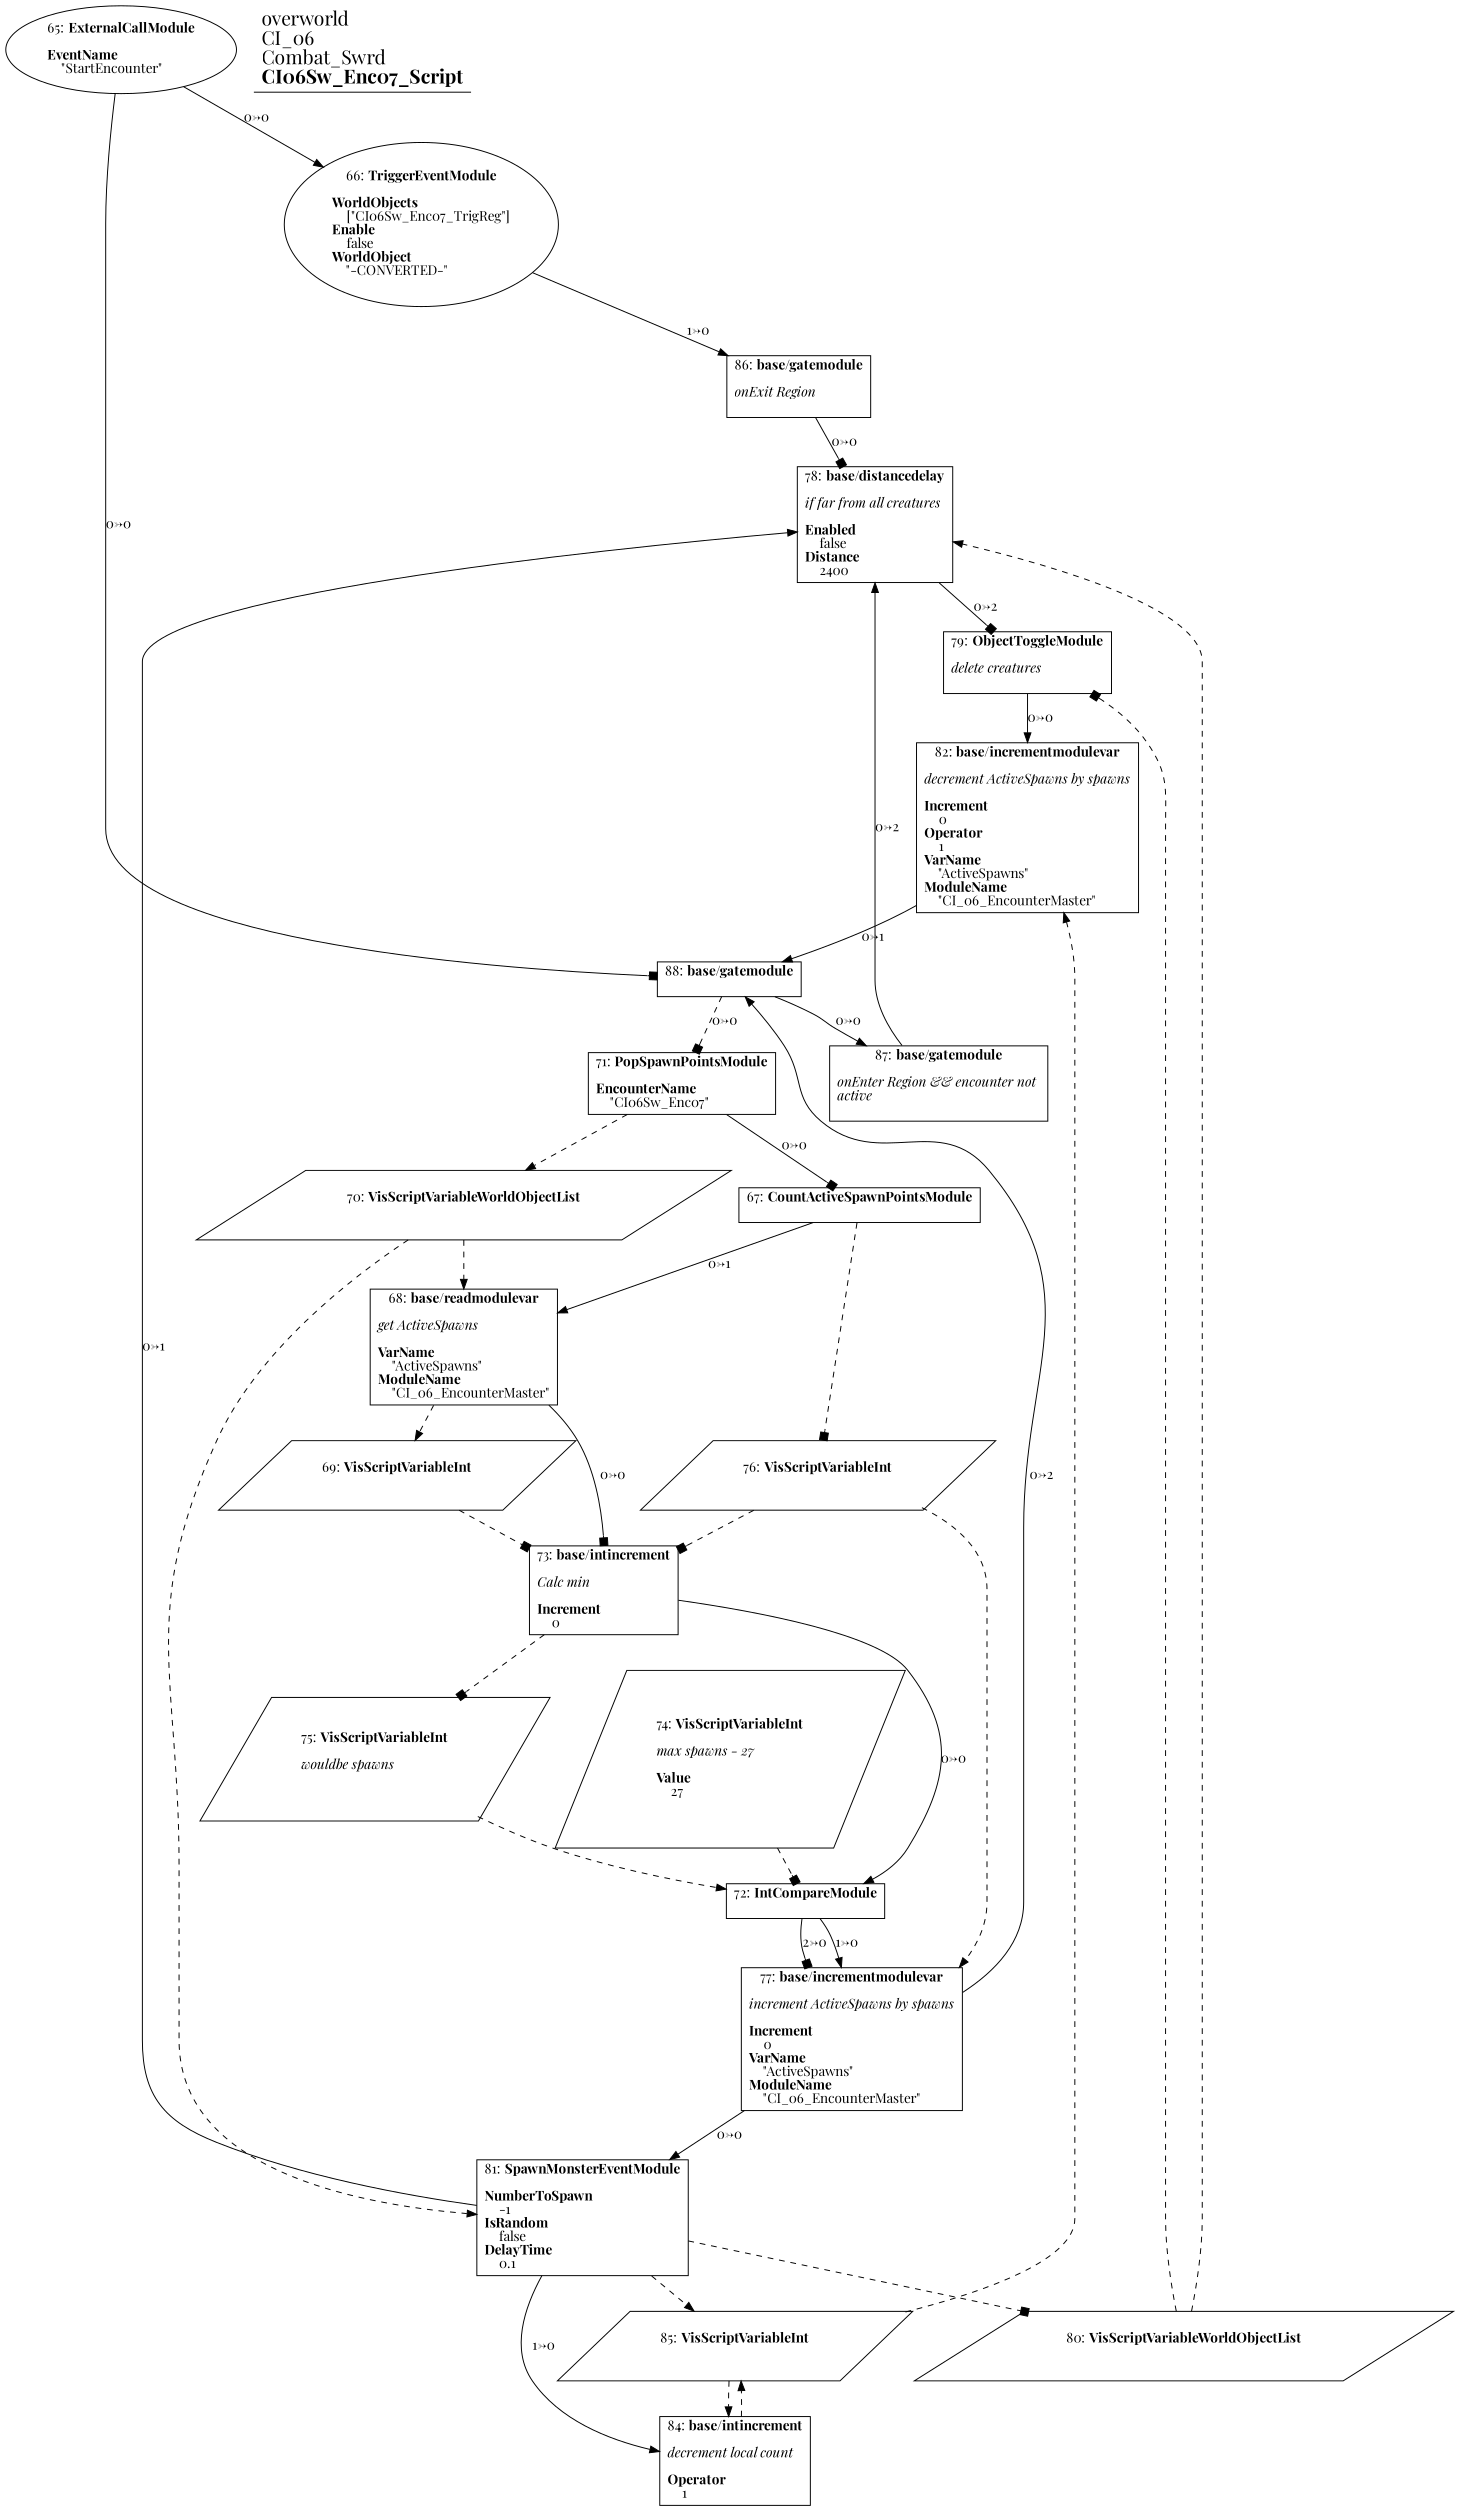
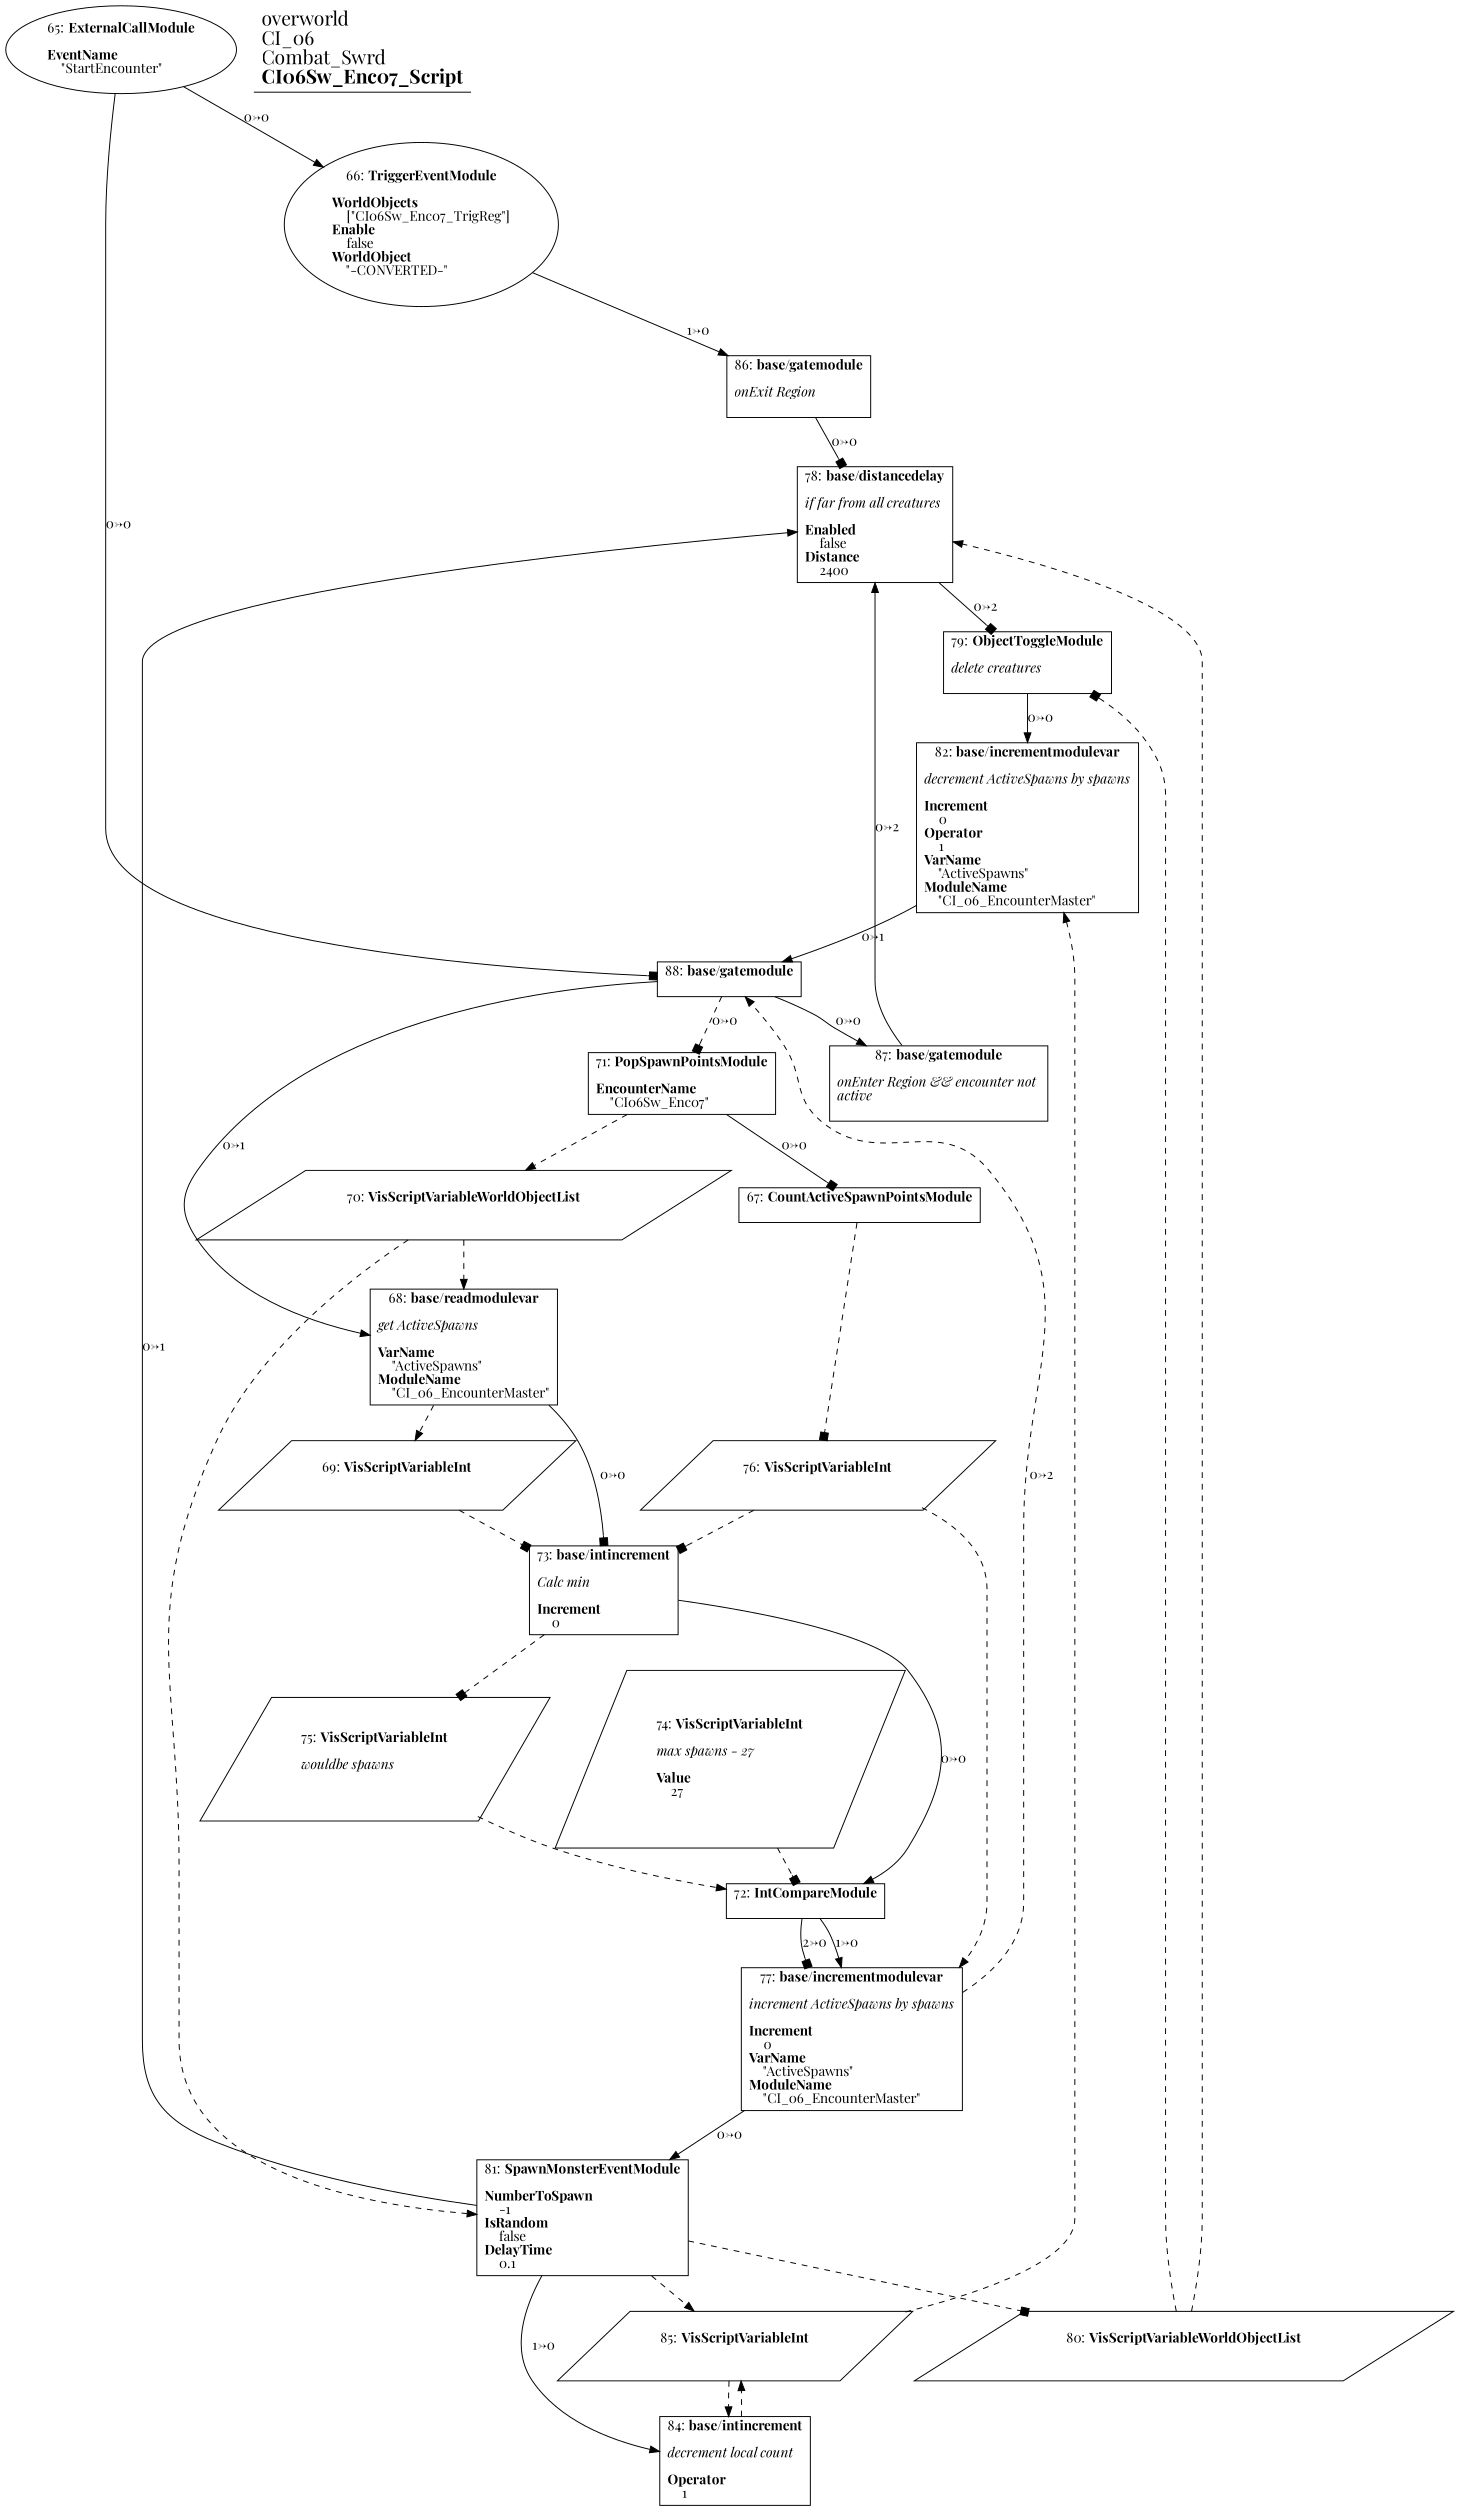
edge "67:" -> "68:": now "88:" -> "68:"
edge "77:" -> "88:": style solid -> dashed
